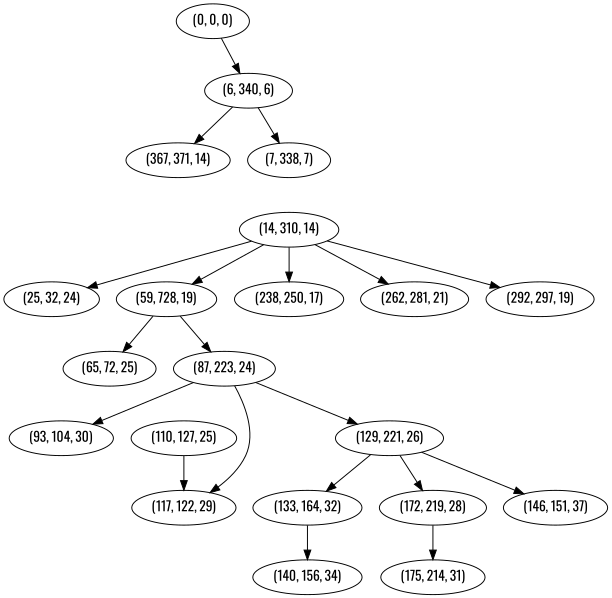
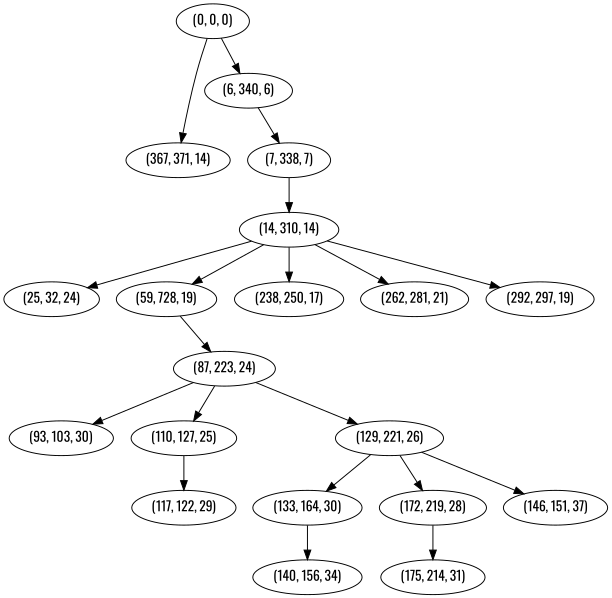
edge "(6, 340, 6)" -> "(367, 371, 14)": now "(0, 0, 0)" -> "(367, 371, 14)"
edge "(7, 338, 7)" -> "(14, 310, 14)": added
node "(65, 72, 25)": removed
node "(93, 104, 30)": label "(93, 104, 30)" -> "(93, 103, 30)"
edge "(87, 223, 24)" -> "(117, 122, 29)": now "(87, 223, 24)" -> "(110, 127, 25)"
node "(133, 164, 32)": label "(133, 164, 32)" -> "(133, 164, 30)"
